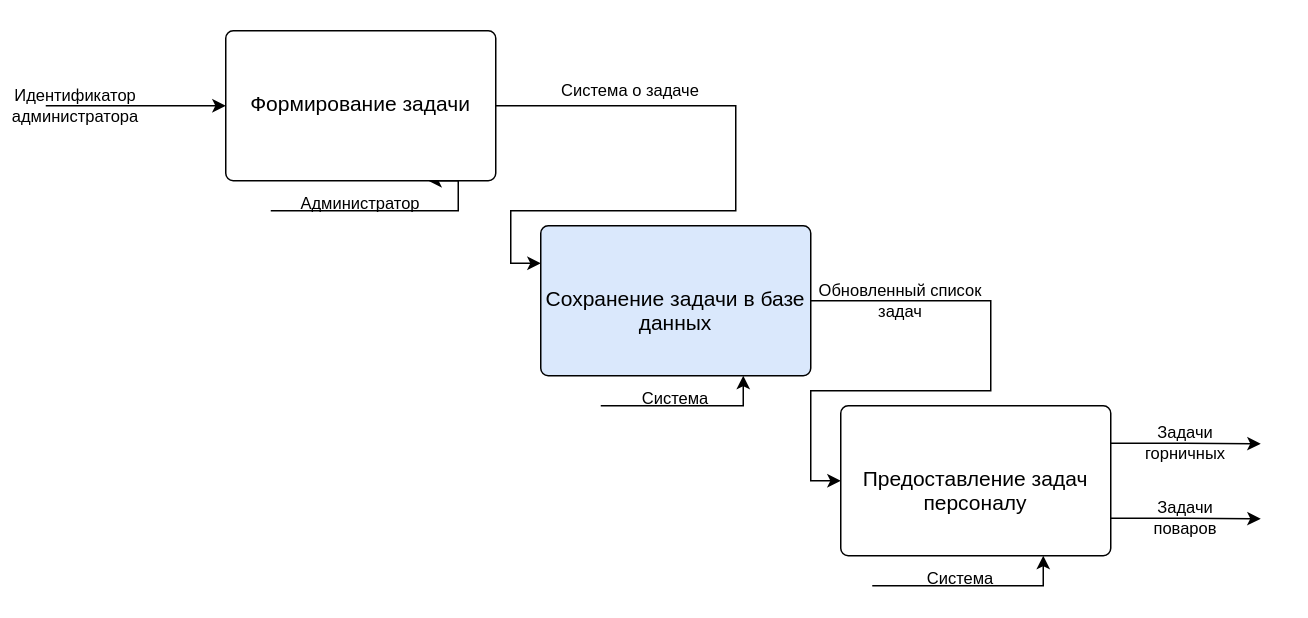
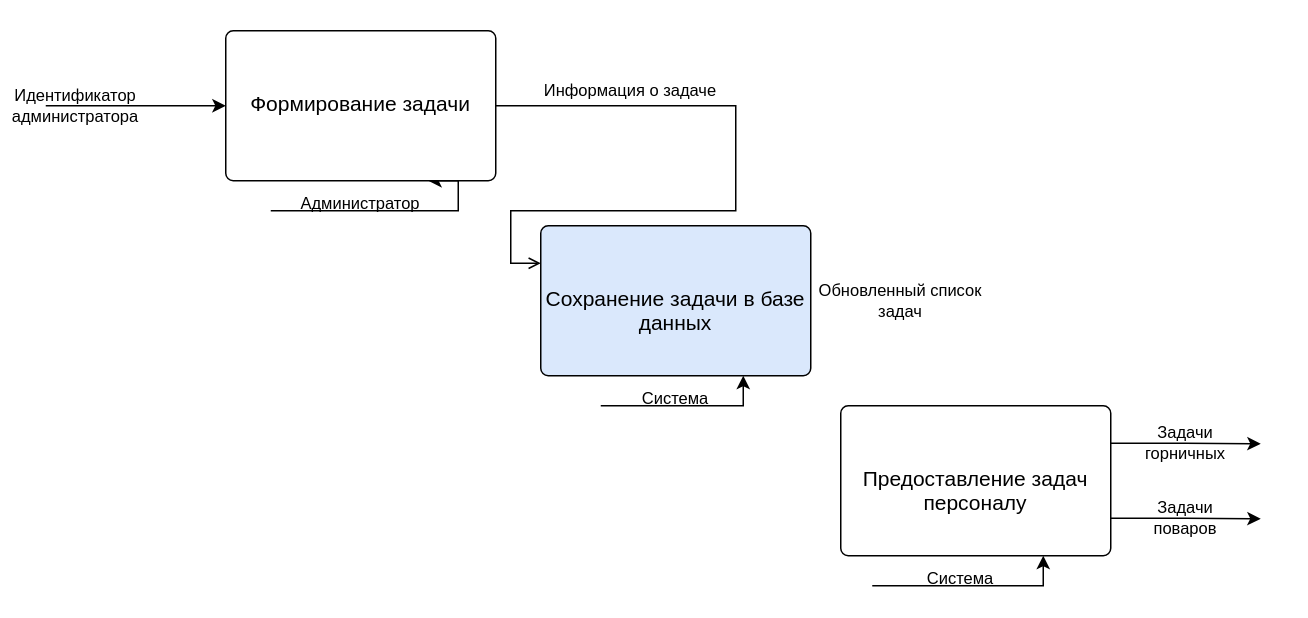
node "Система о задаче": label "Система о задаче" -> "Информация о задаче"
edge "Формирование задачи" -> "Сохранение задачи в базе данных": arrowhead classic -> open
edge "Сохранение задачи в базе данных" -> "Предоставление задач персоналу": removed
